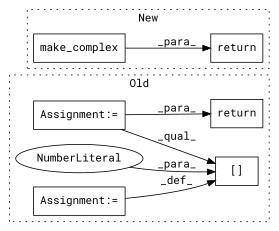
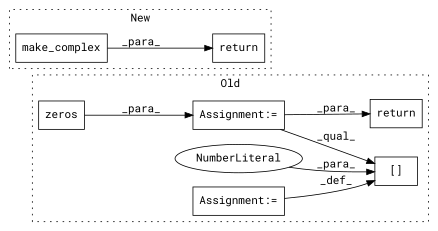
node "zeros": added
